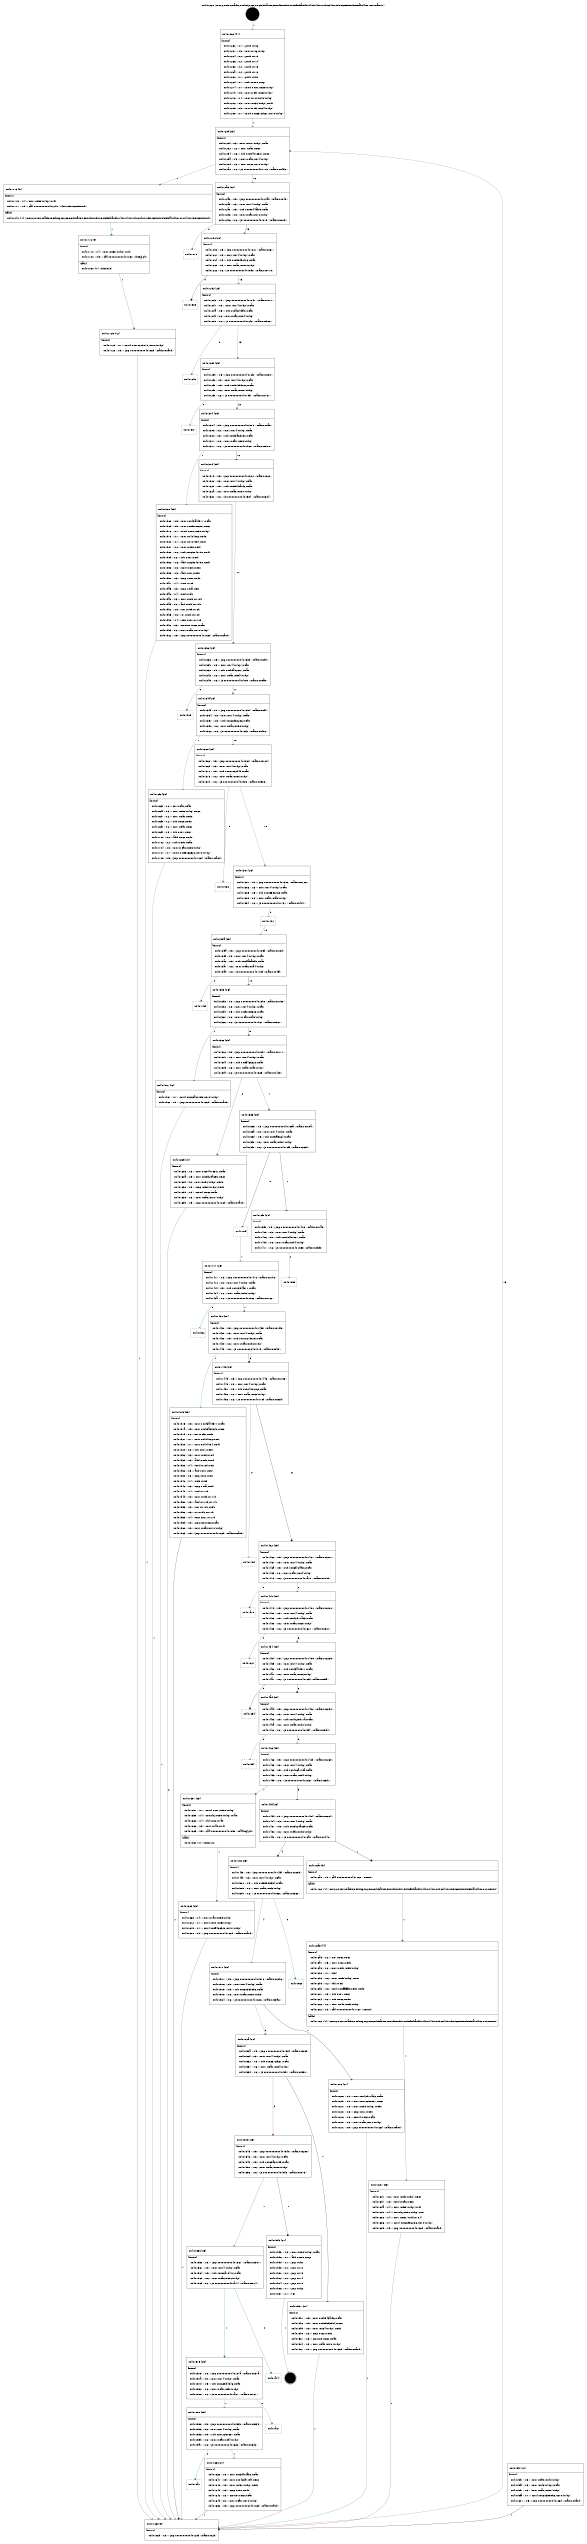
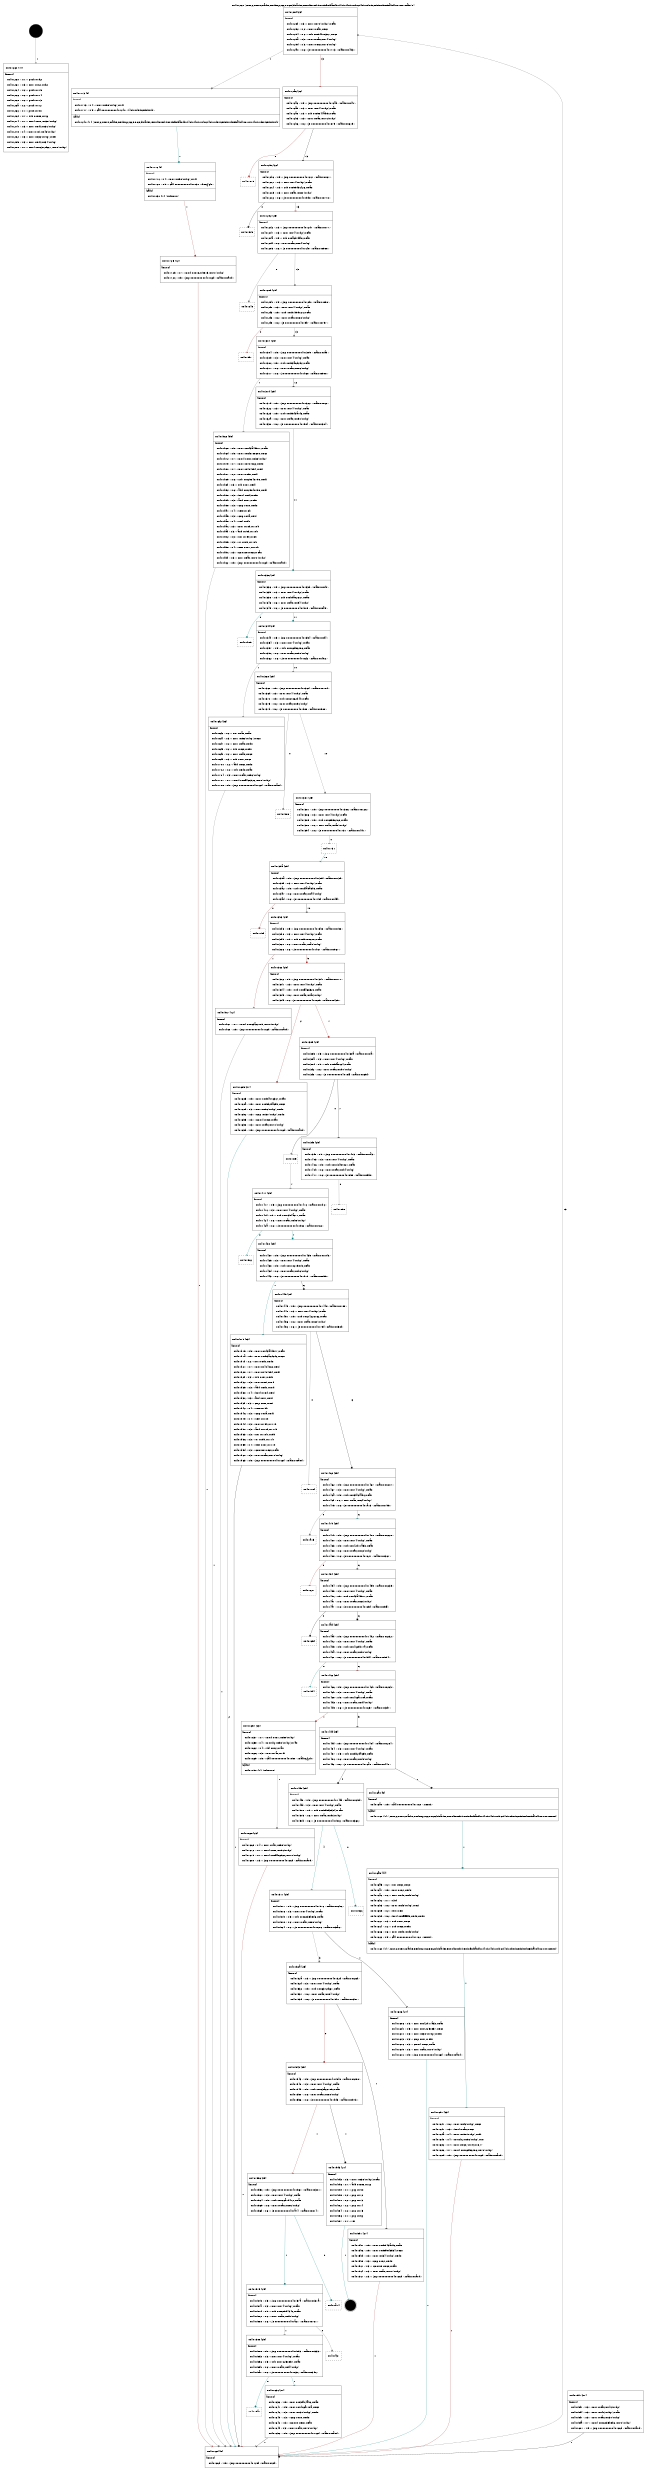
edge "0x401260 [47]" -> "0x40128f [23]": removed, label "1"
